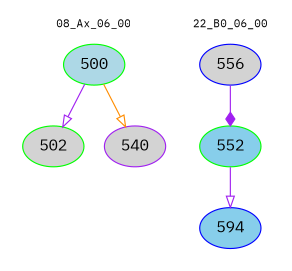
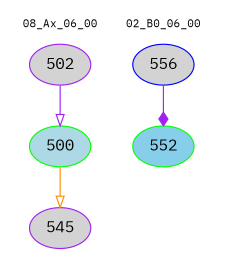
cluster "22_B0_06_00": label "22_B0_06_00" -> "02_B0_06_00"
edge "500" -> "502": reversed
node "502": color green -> purple
node "540": label "540" -> "545"
node "594": removed
